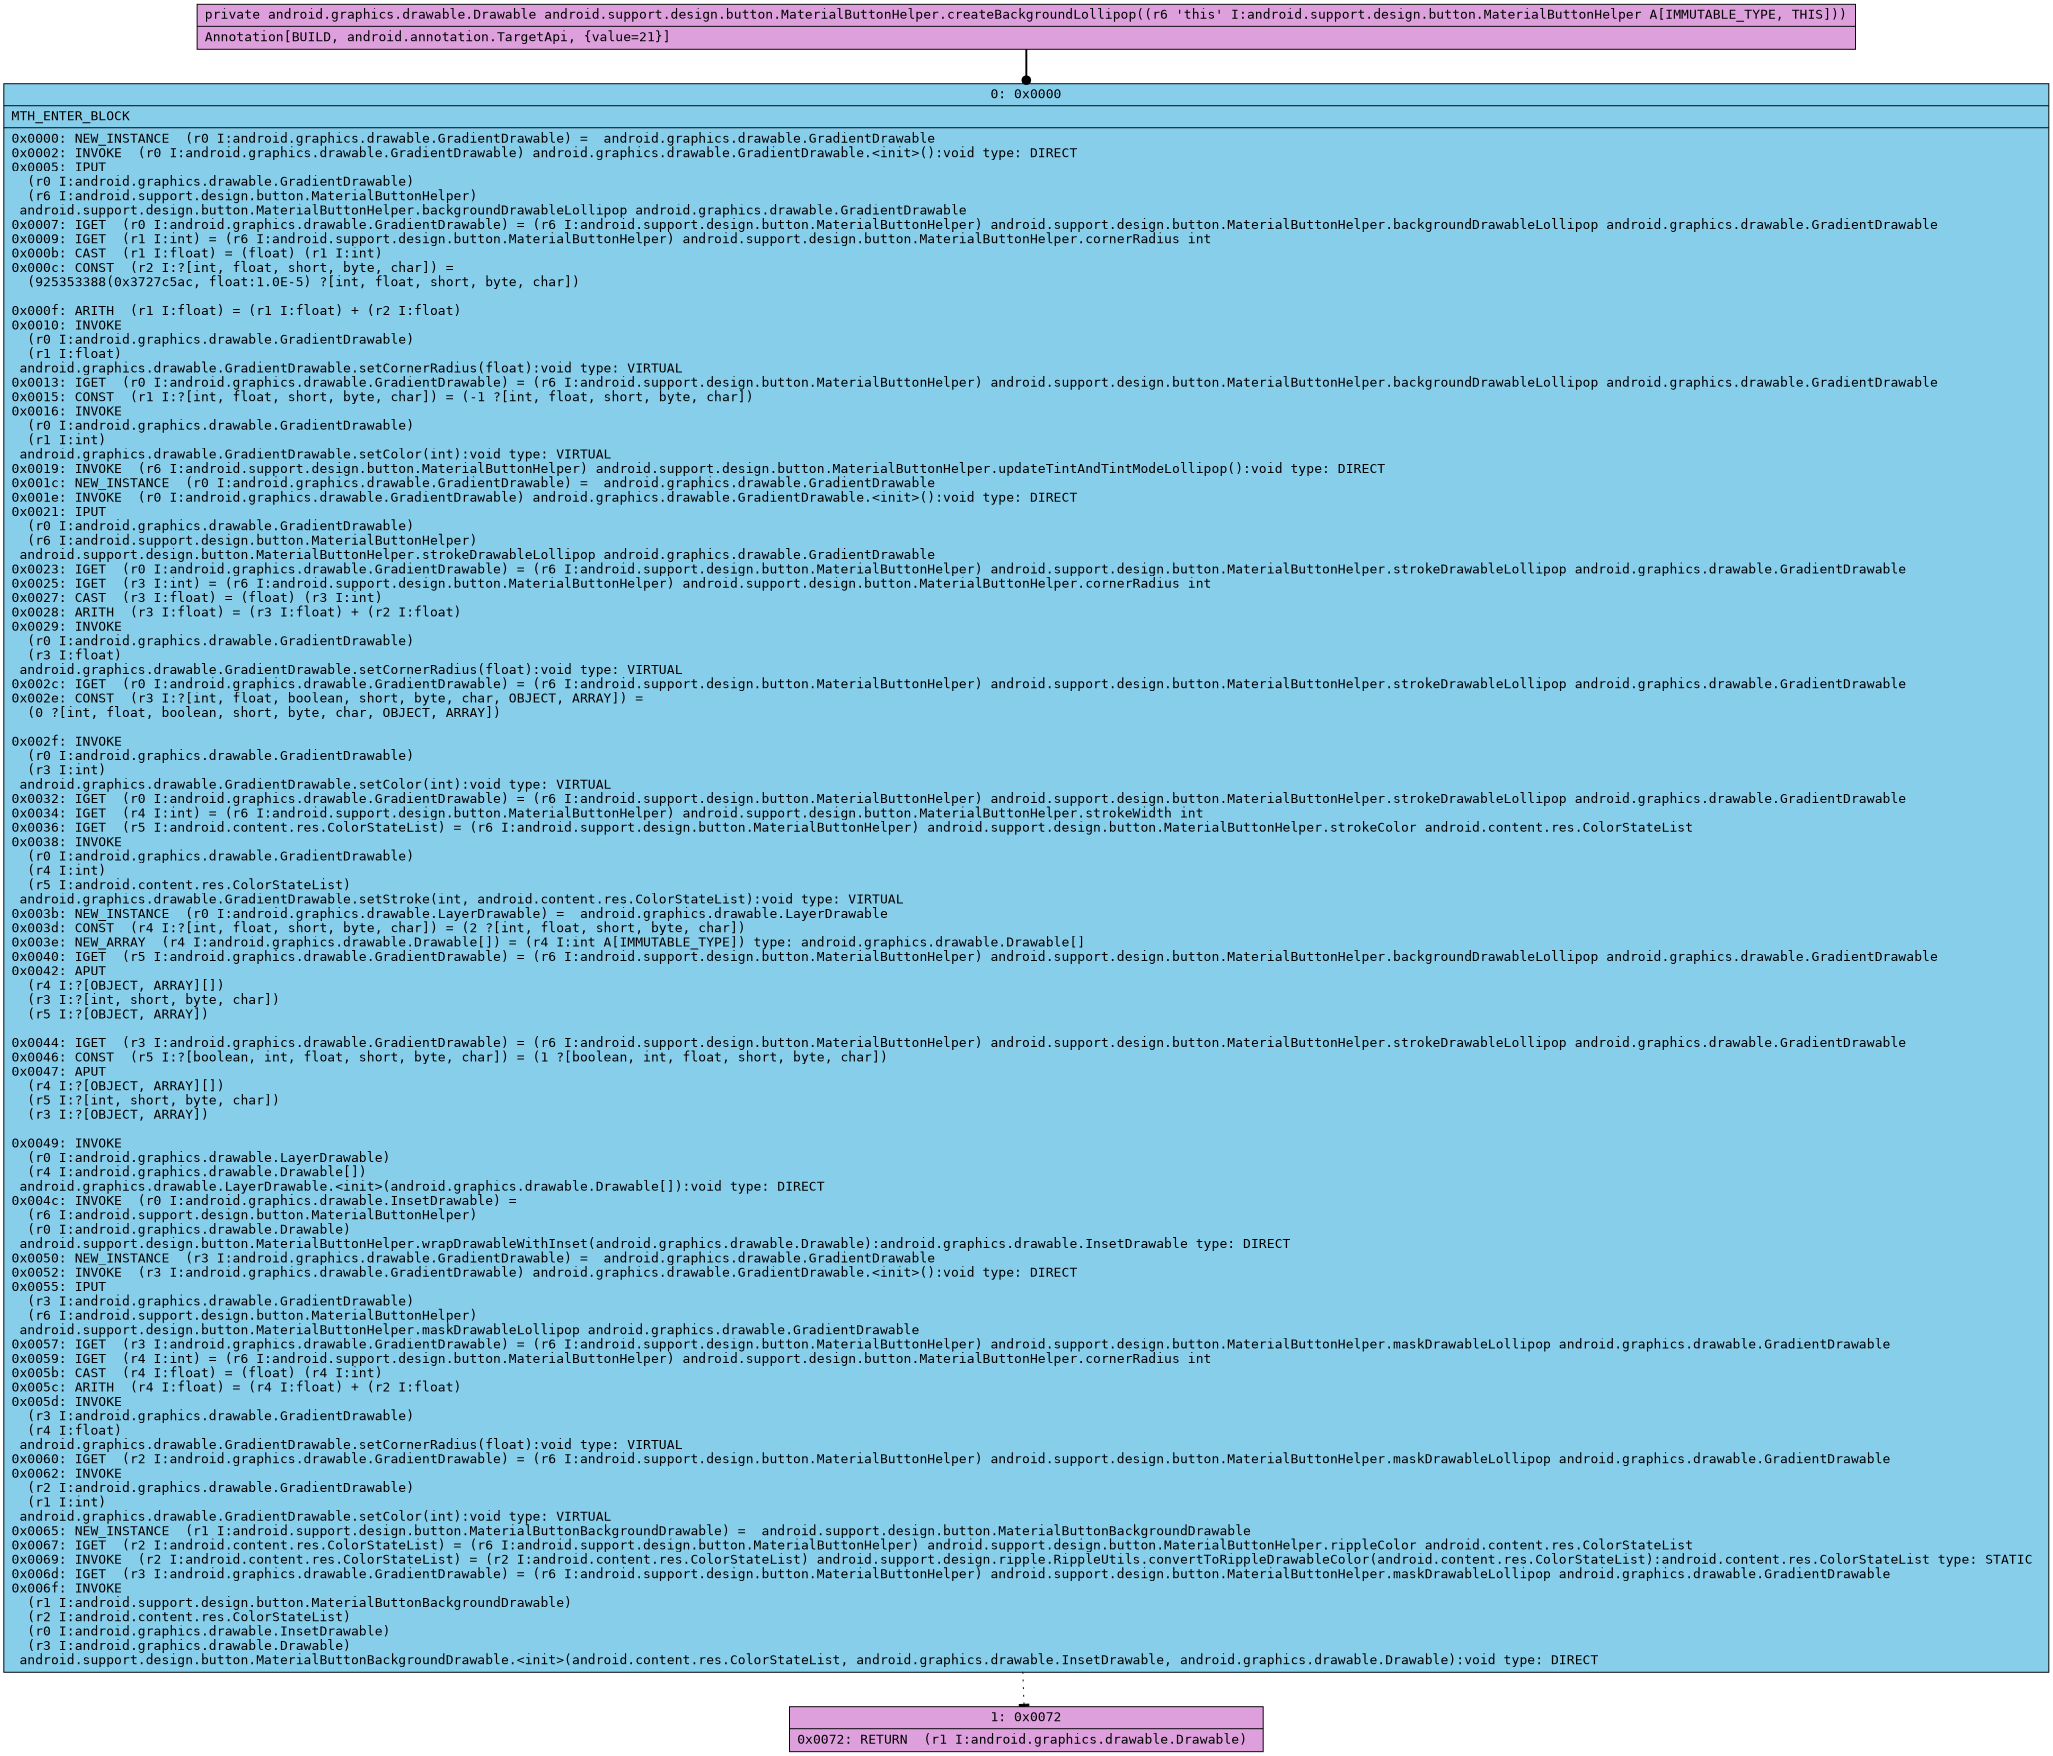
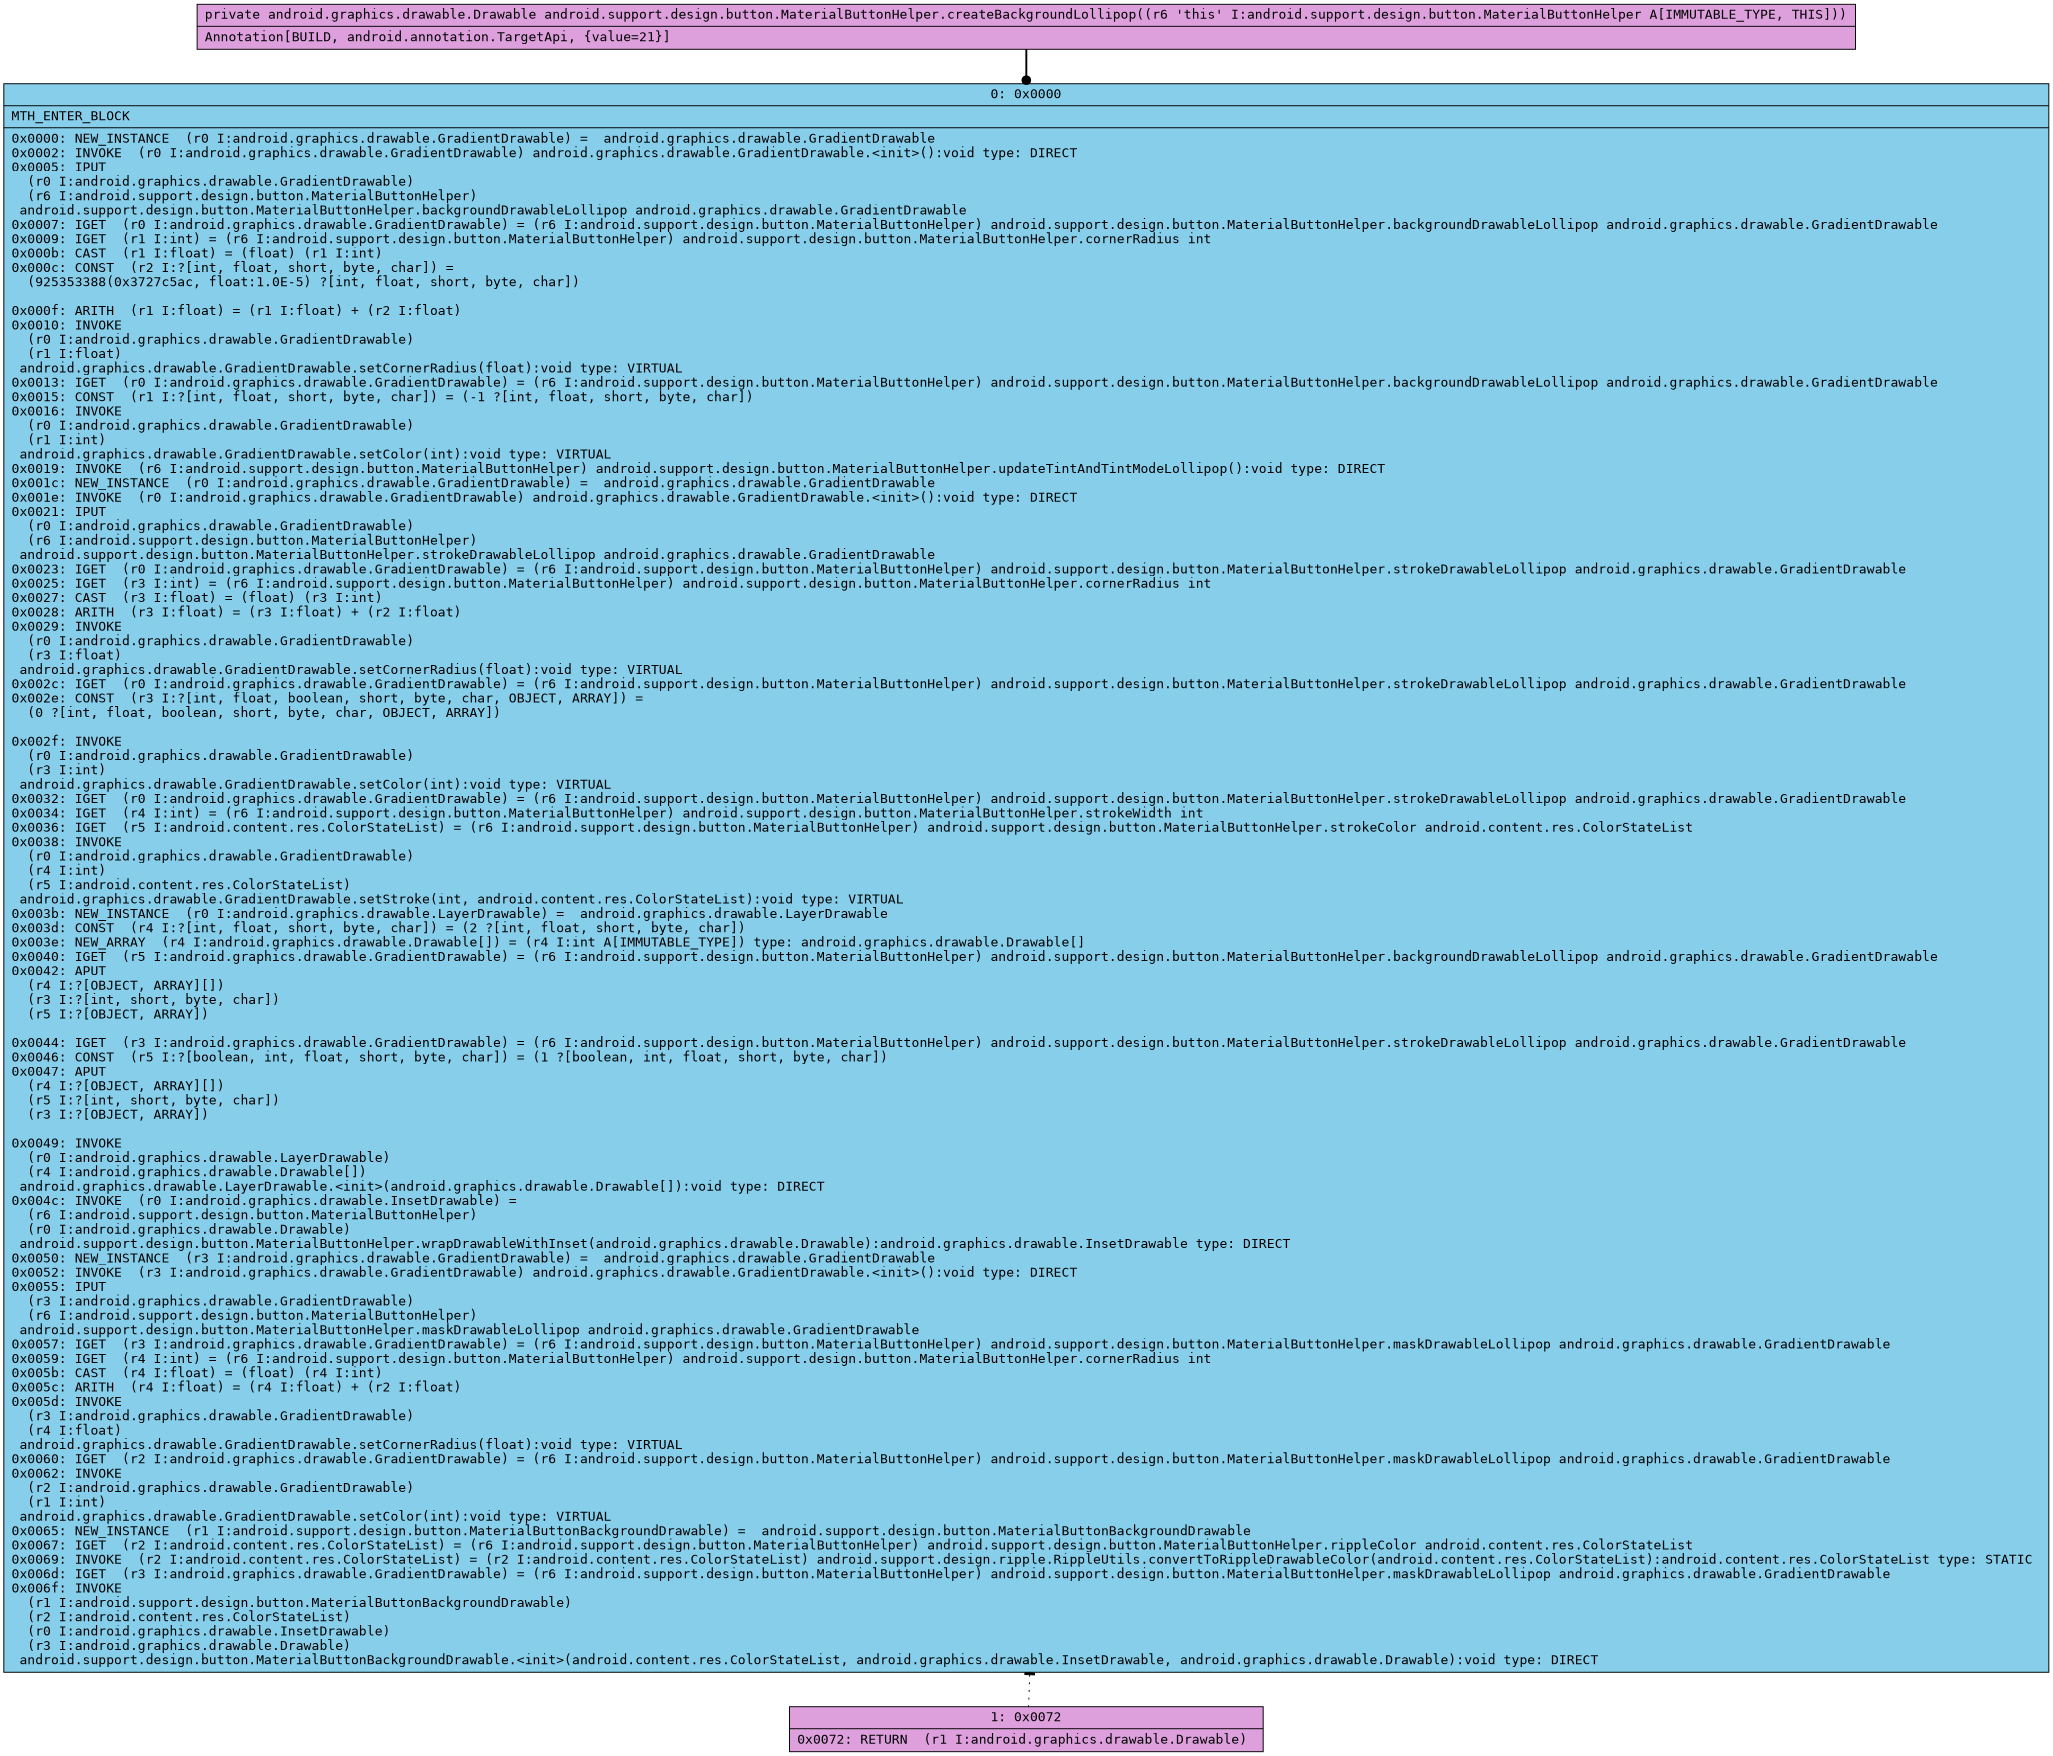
edge "0: 0x0000" -> "1: 0x0072": reversed
